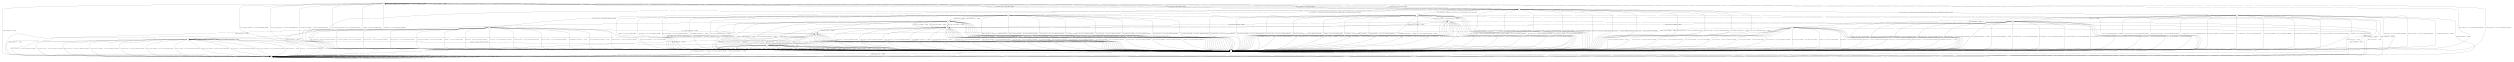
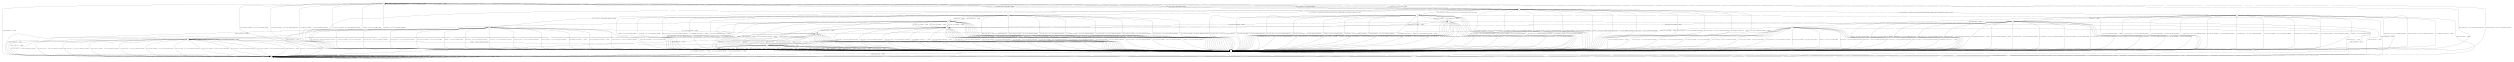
edge "s9" -> "s4": now "s7" -> "s4"
